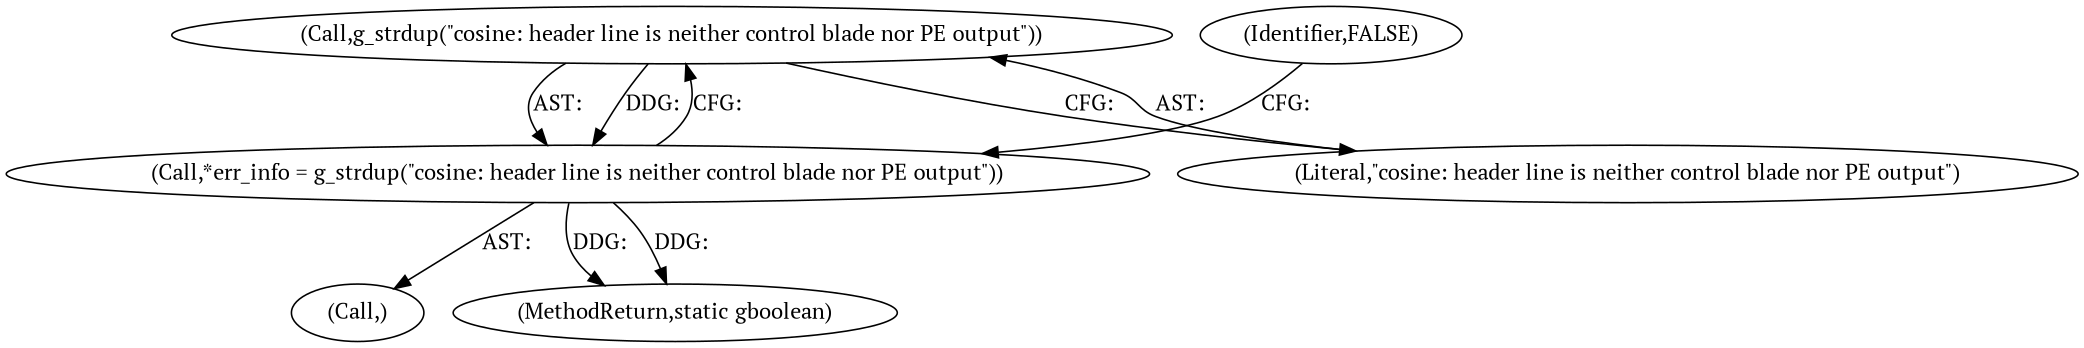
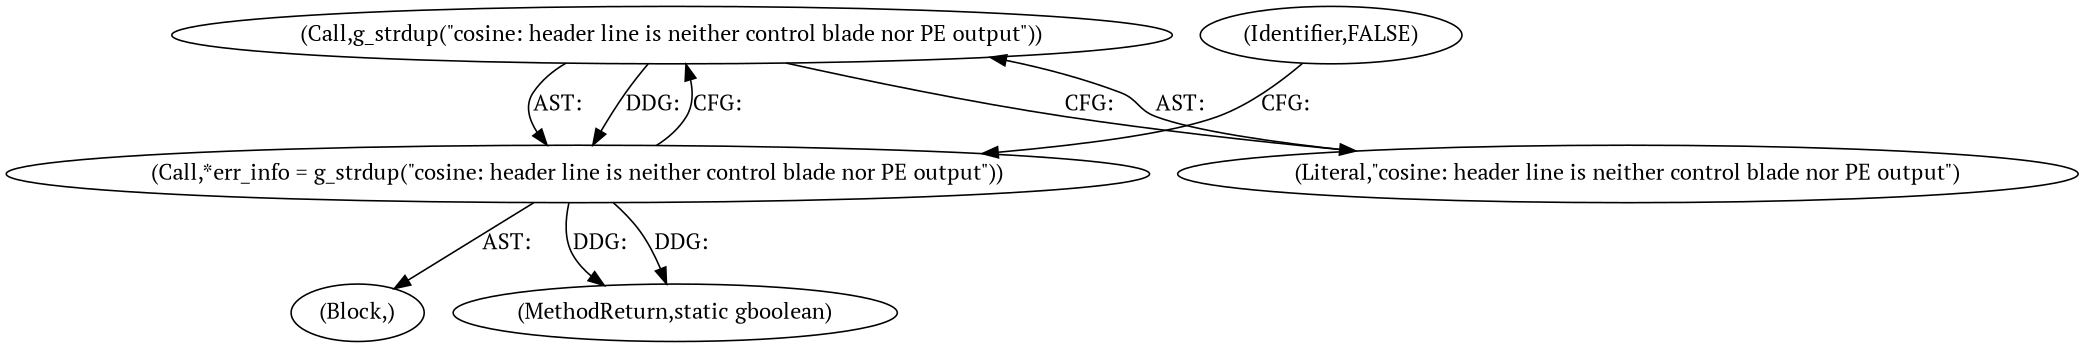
node "(Call,)": label "(Call,)" -> "(Block,)"
